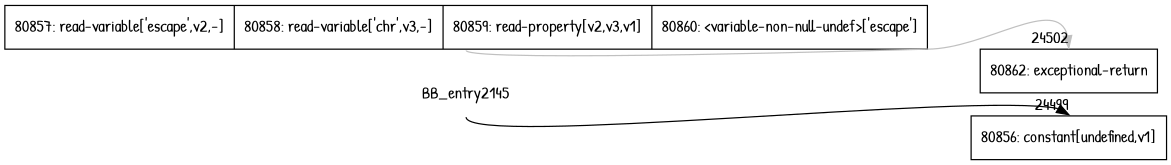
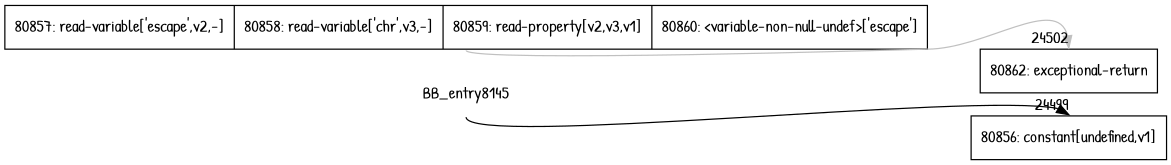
node "BB_entry2145": label "BB_entry2145" -> "BB_entry8145"
